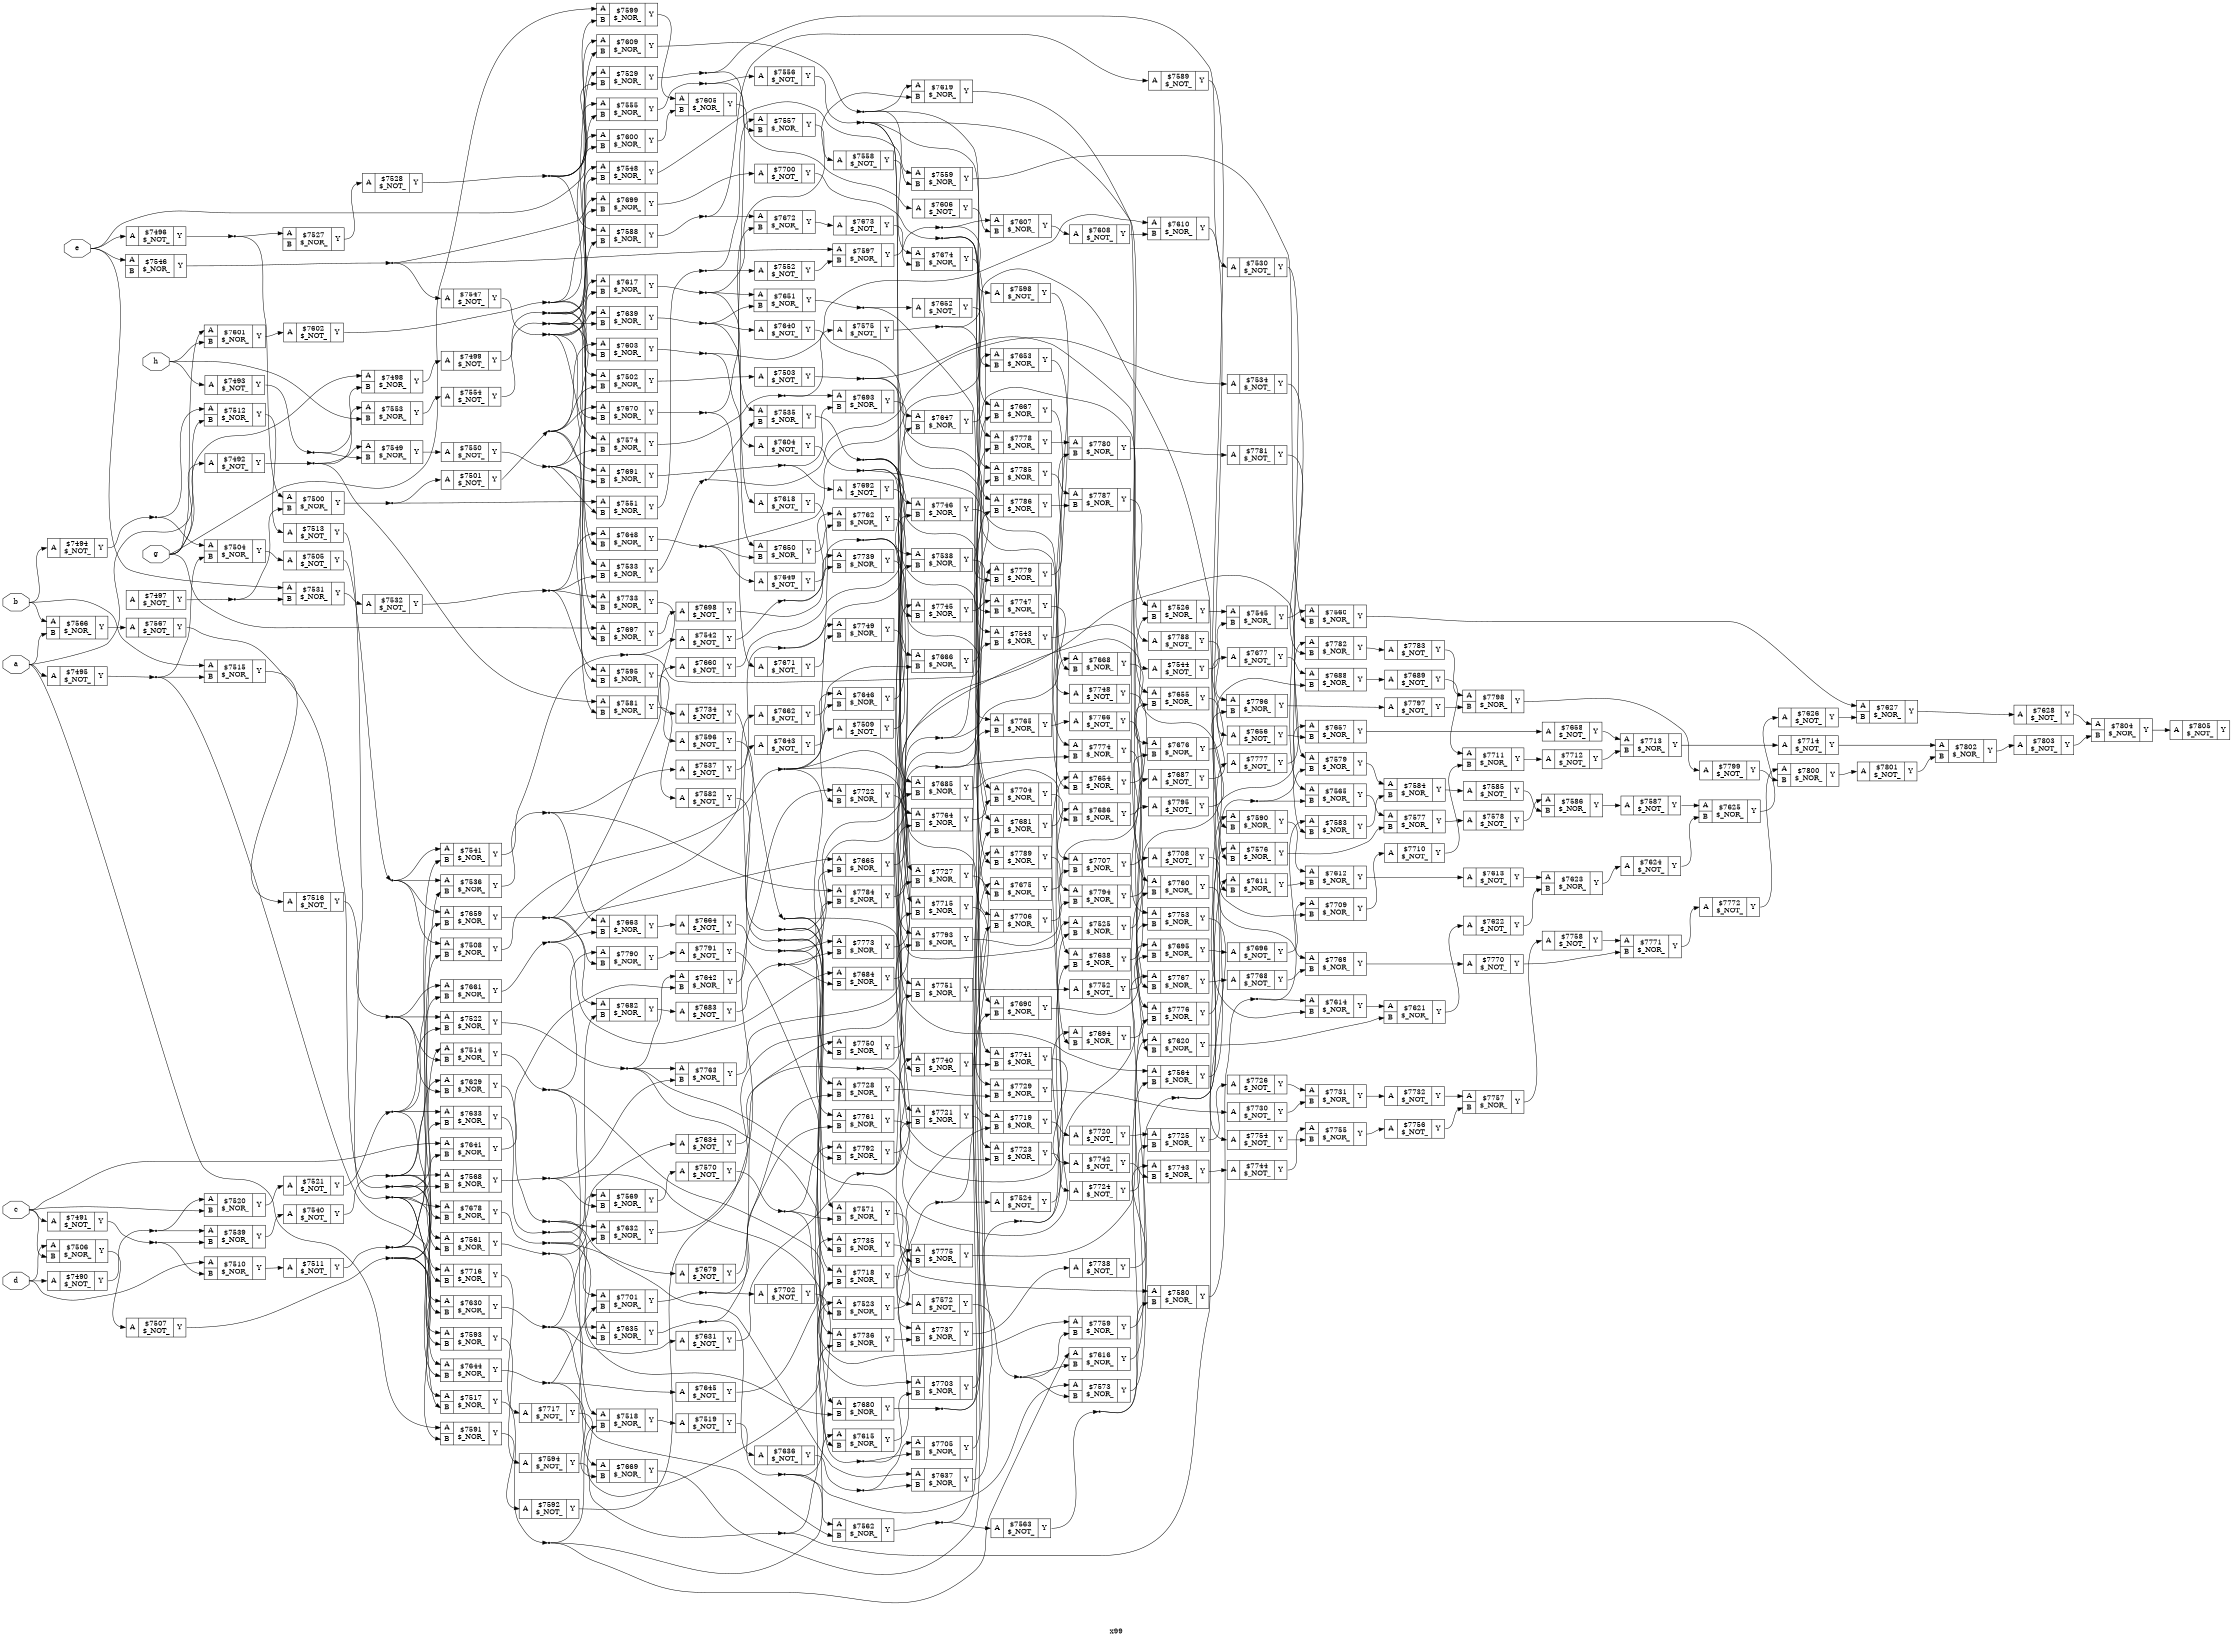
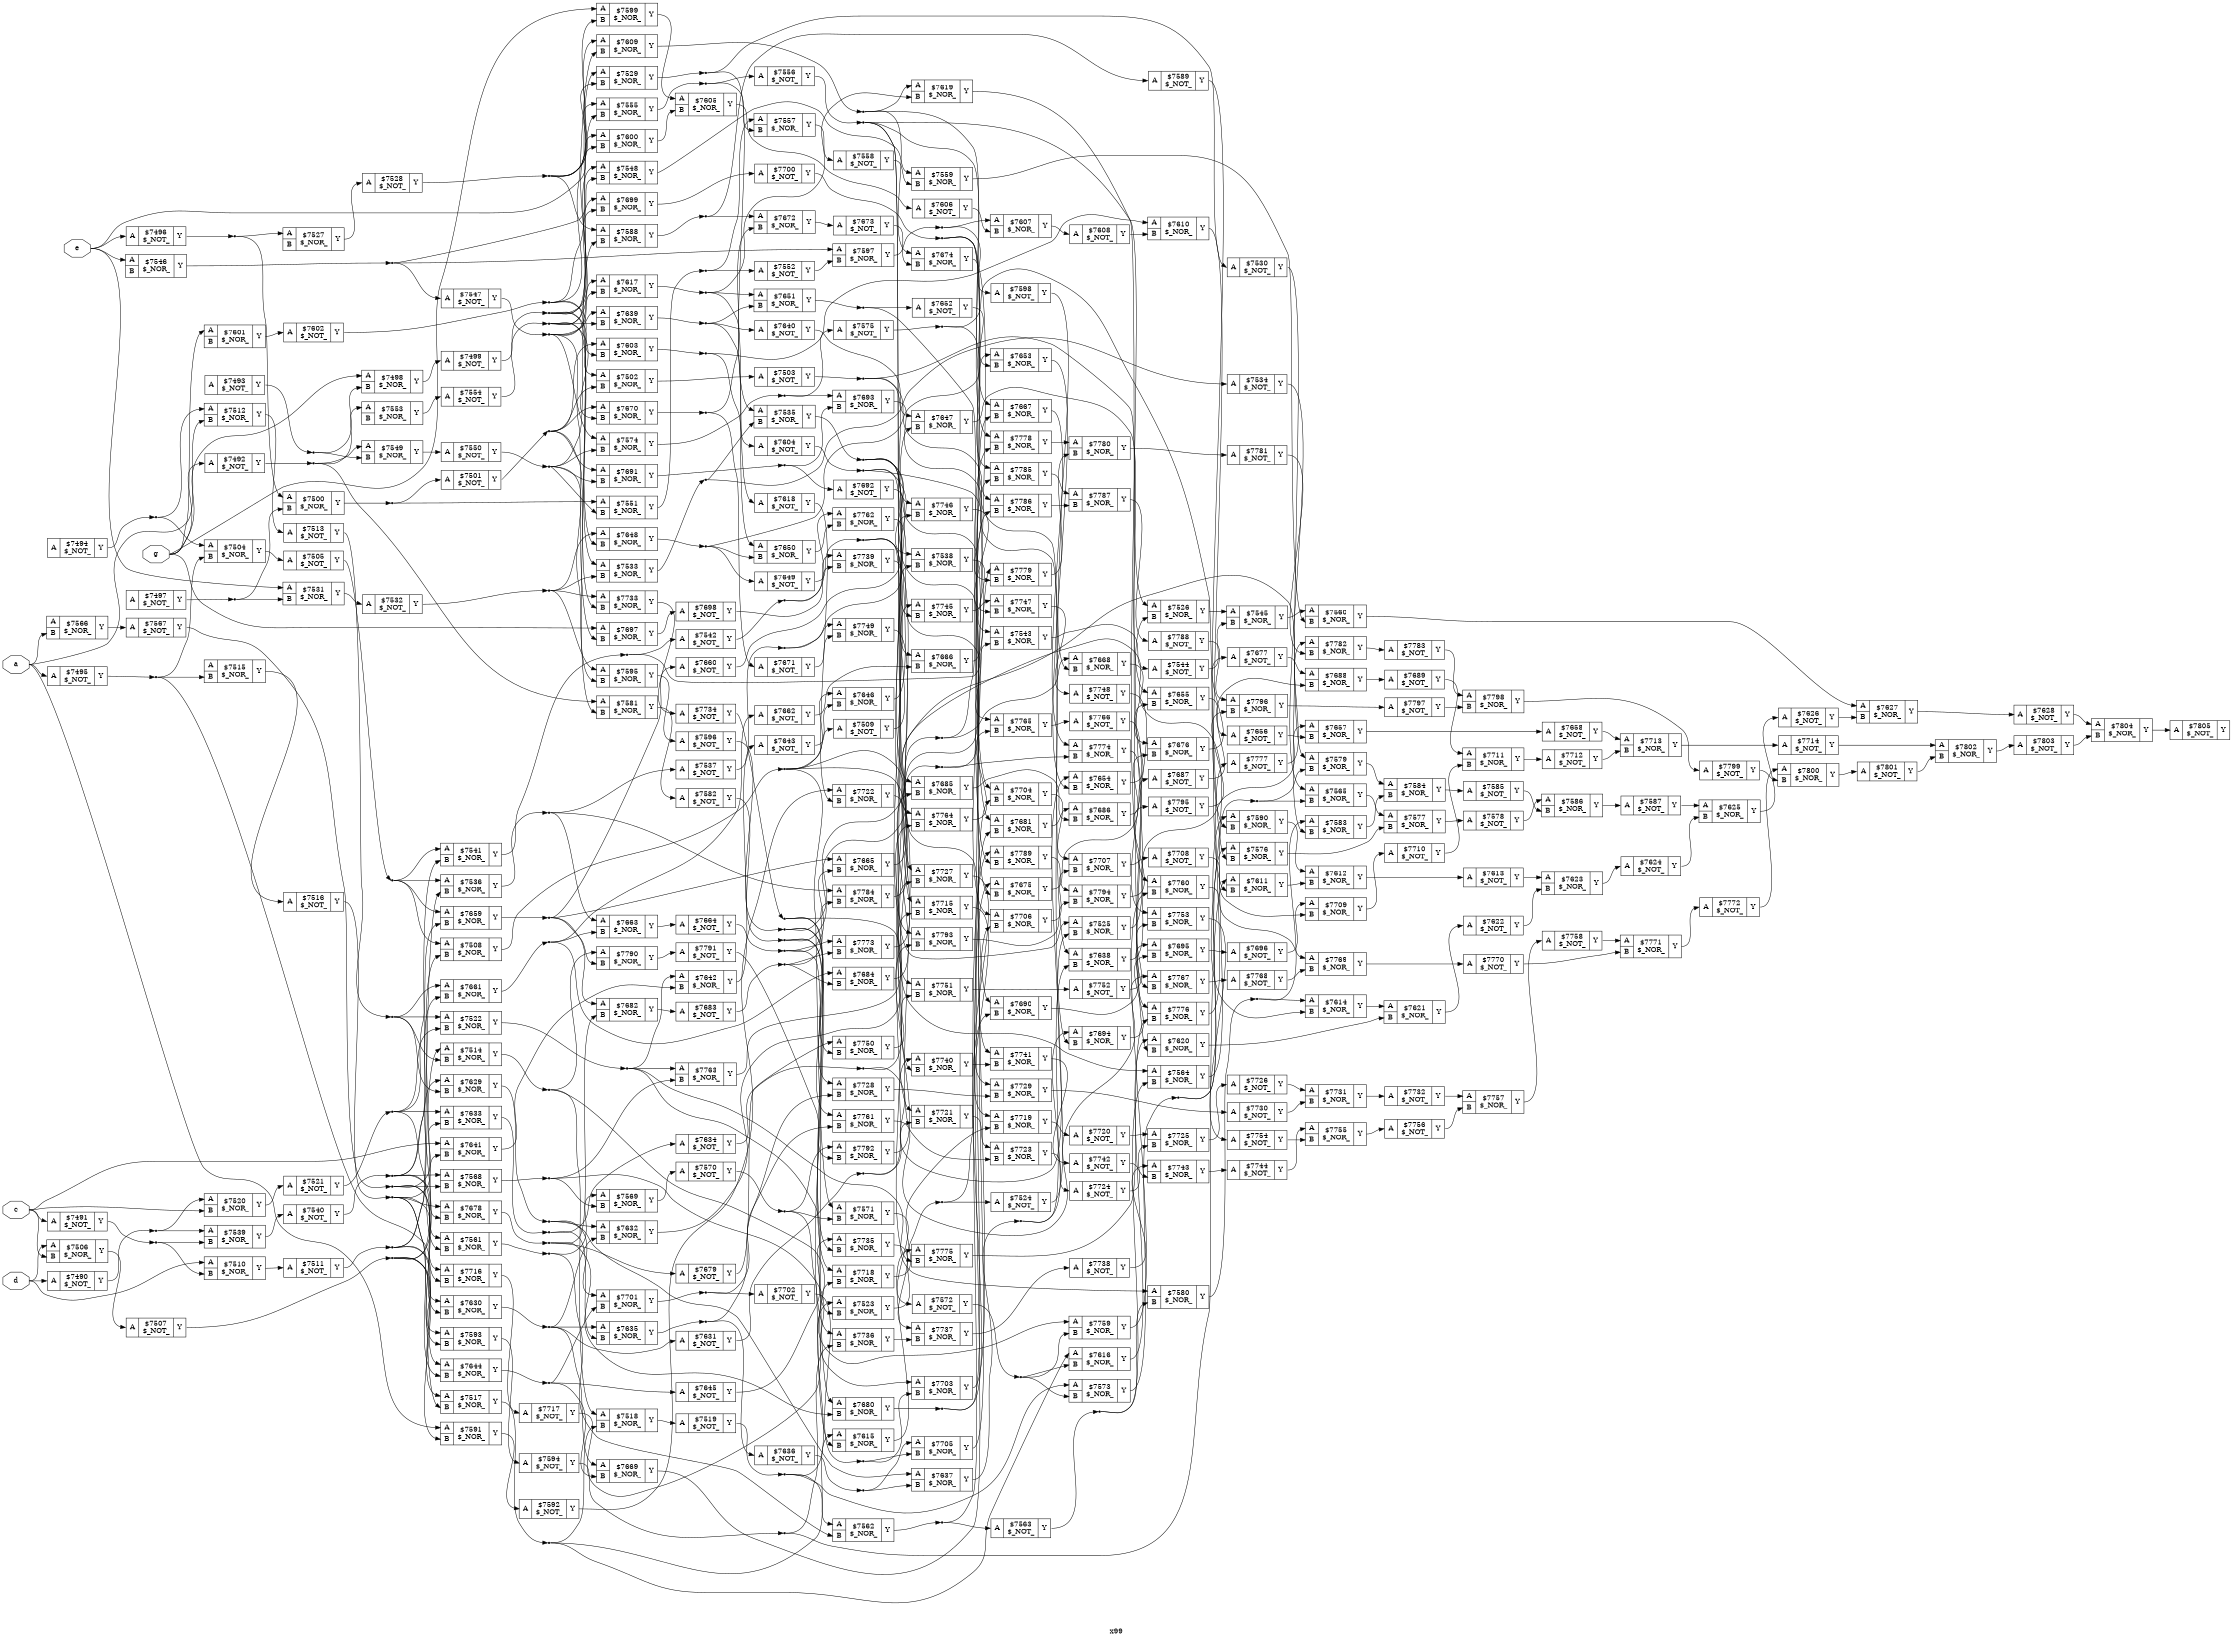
node "h": removed
node "b": removed
